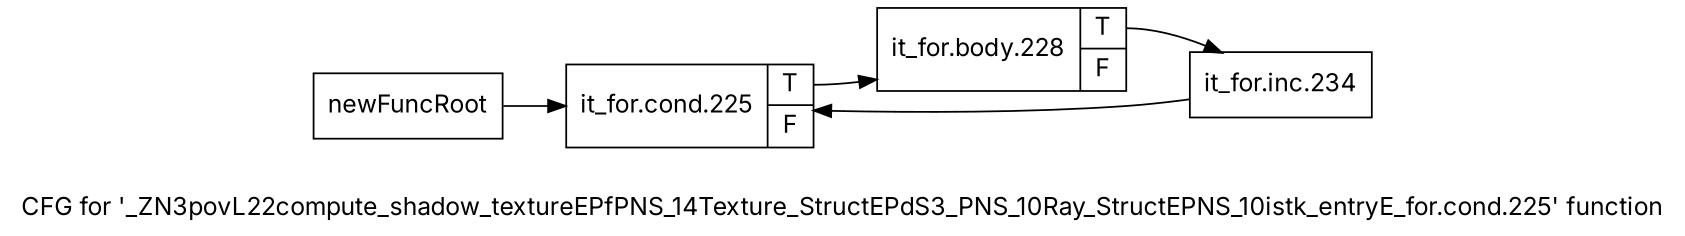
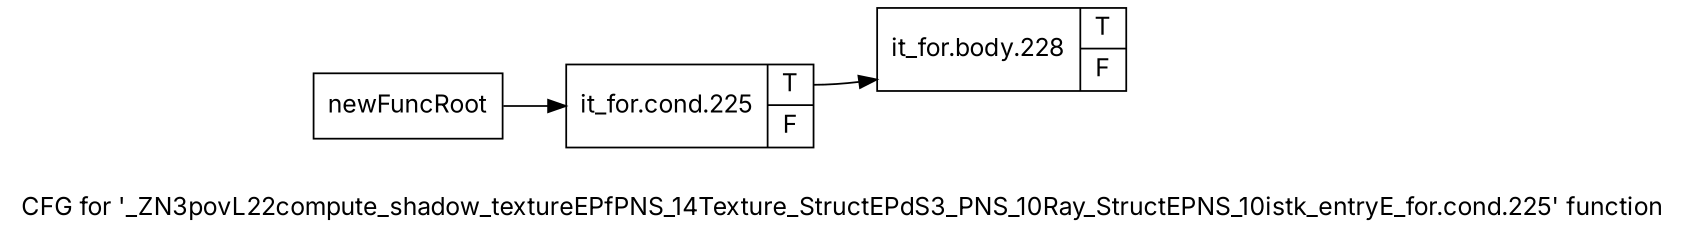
node "it_for.inc.234": removed
